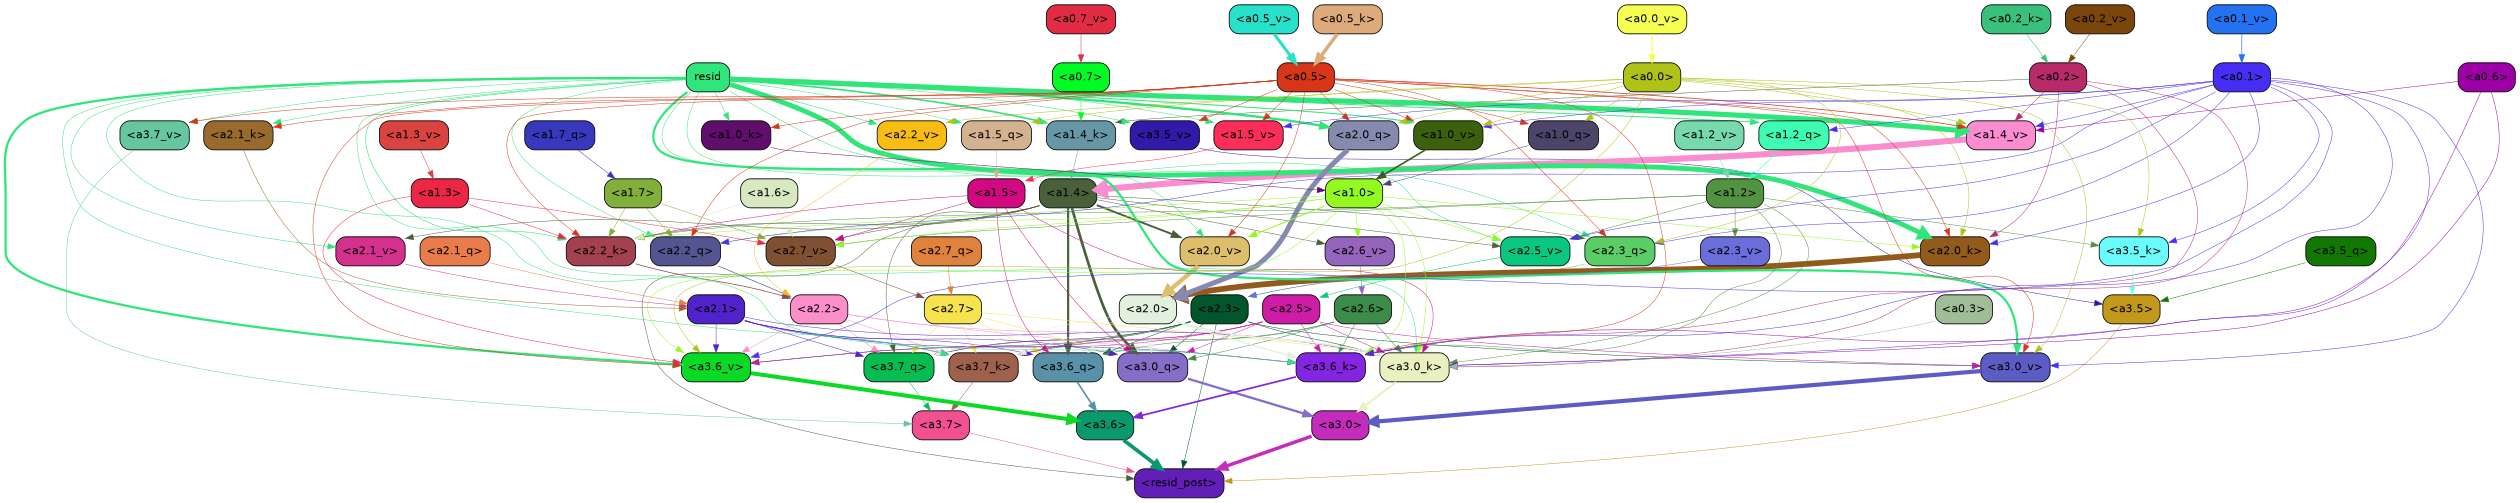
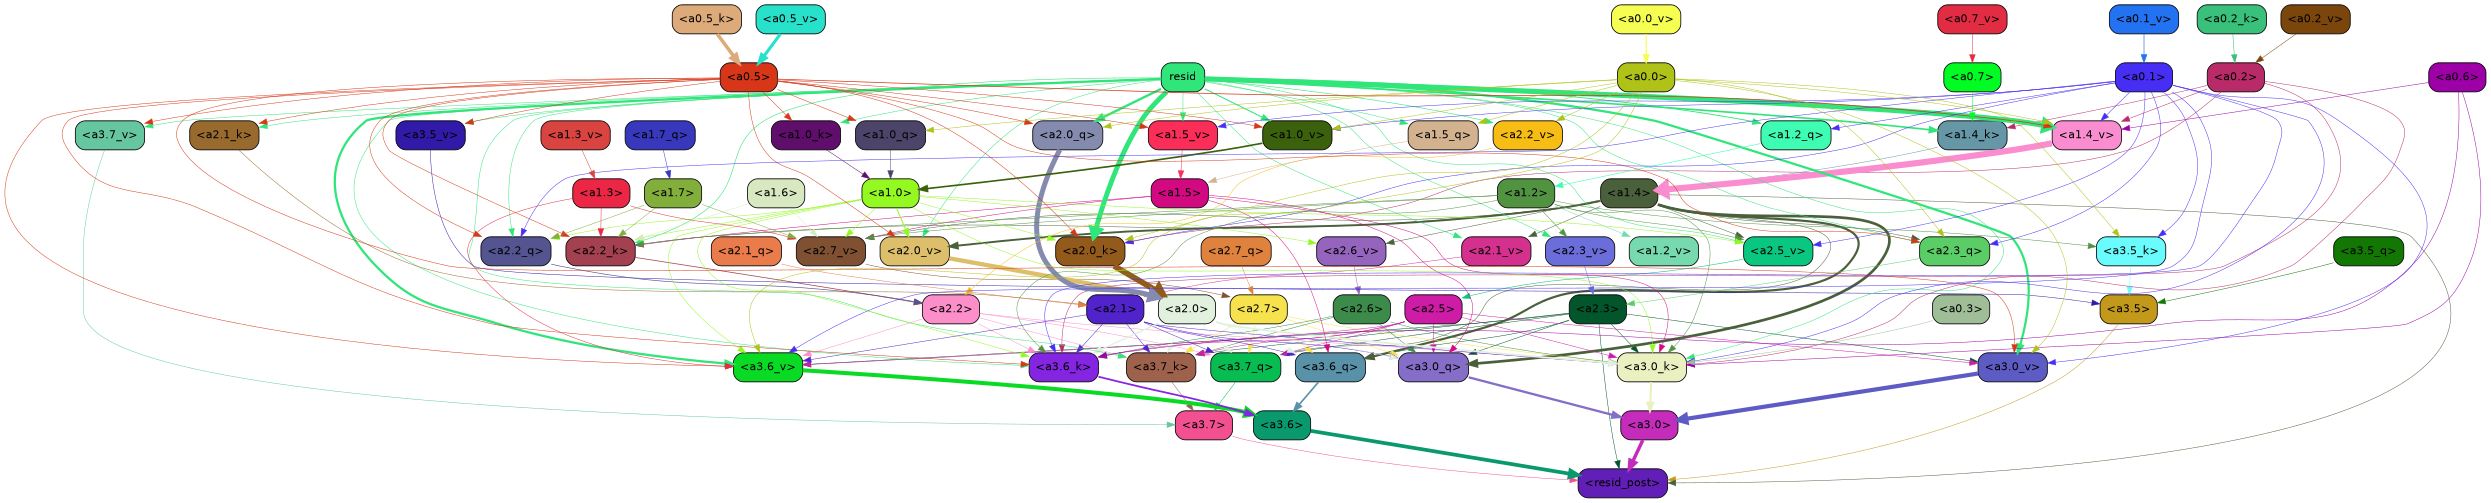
edge "<a0.2>" -> "<a1.4_k>": color #4a603b -> #b82a68
edge "resid" -> "<a2.3_v>": added
edge "<a1.2_v>" -> "<a1.2>": reversed
edge "<a2.6>" -> "<a3.6_q>": removed
